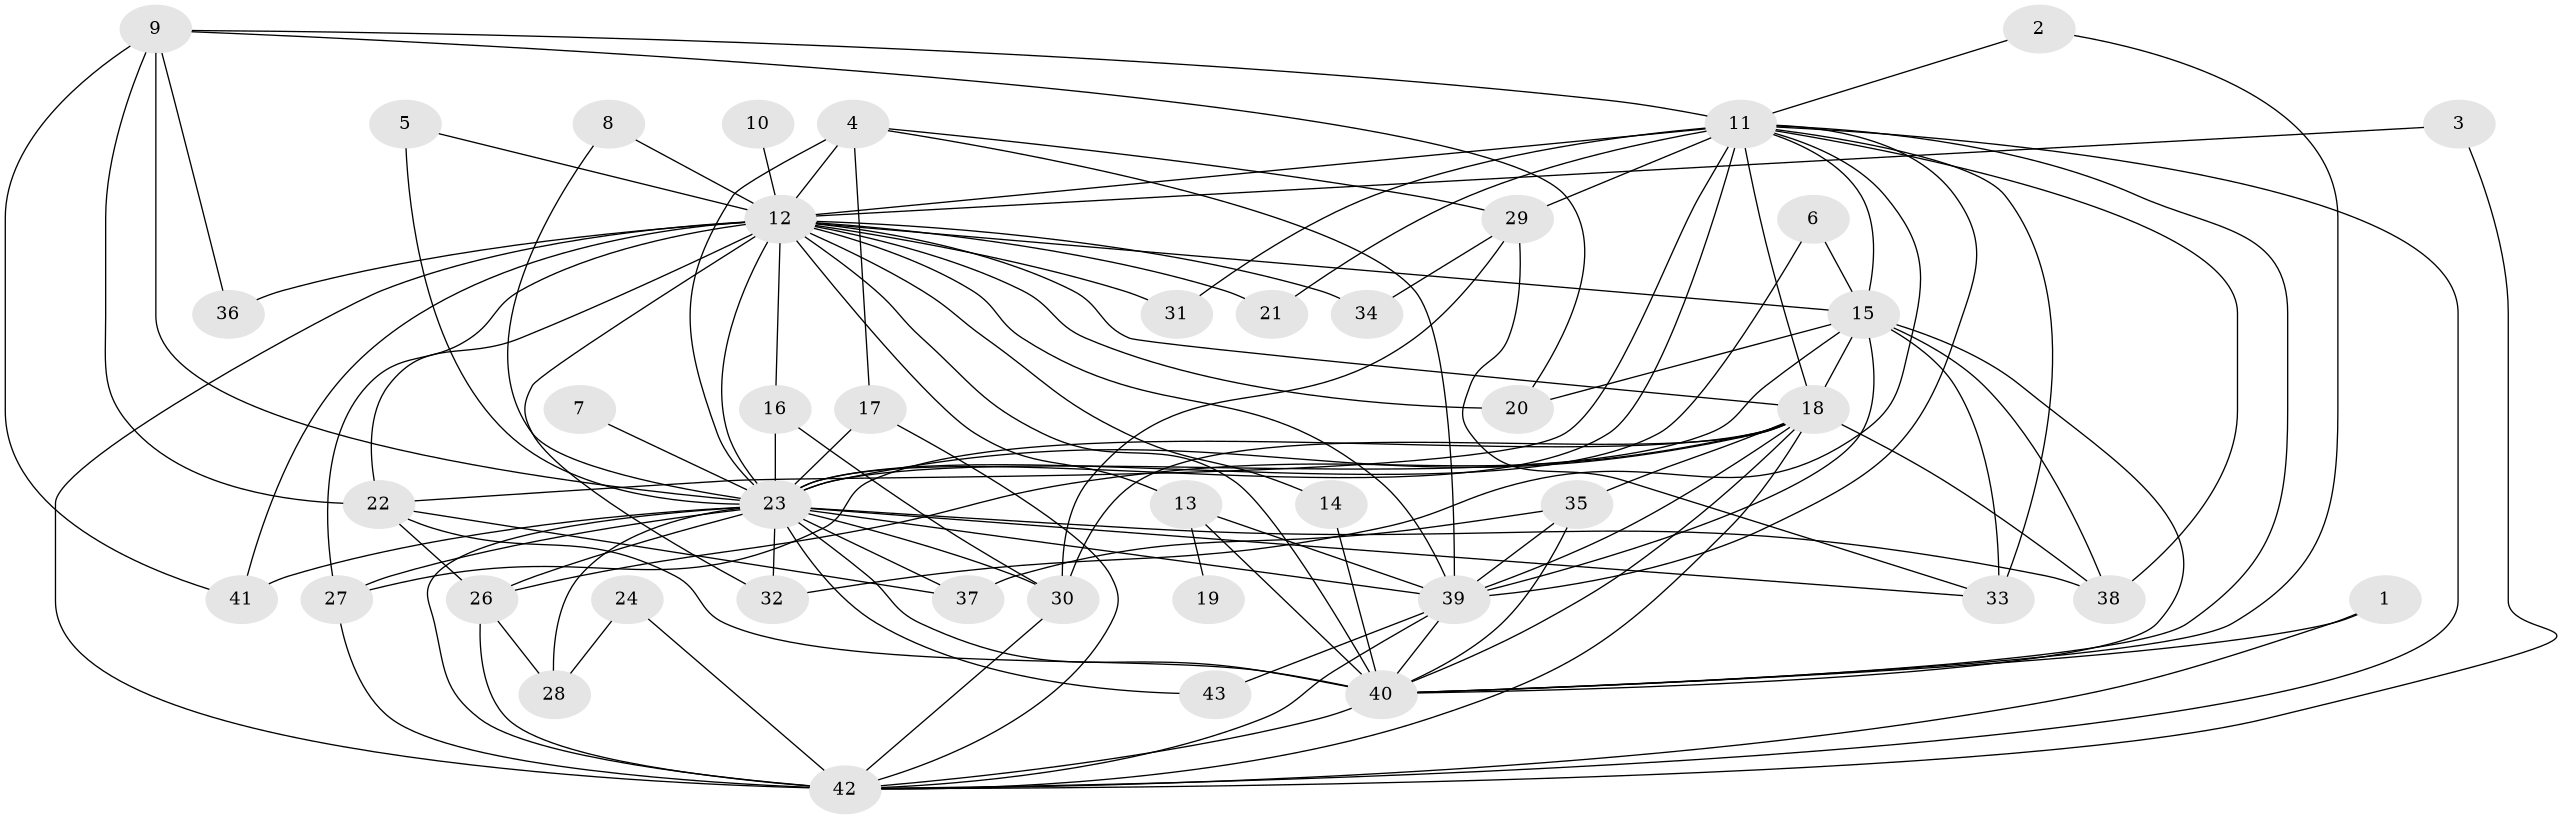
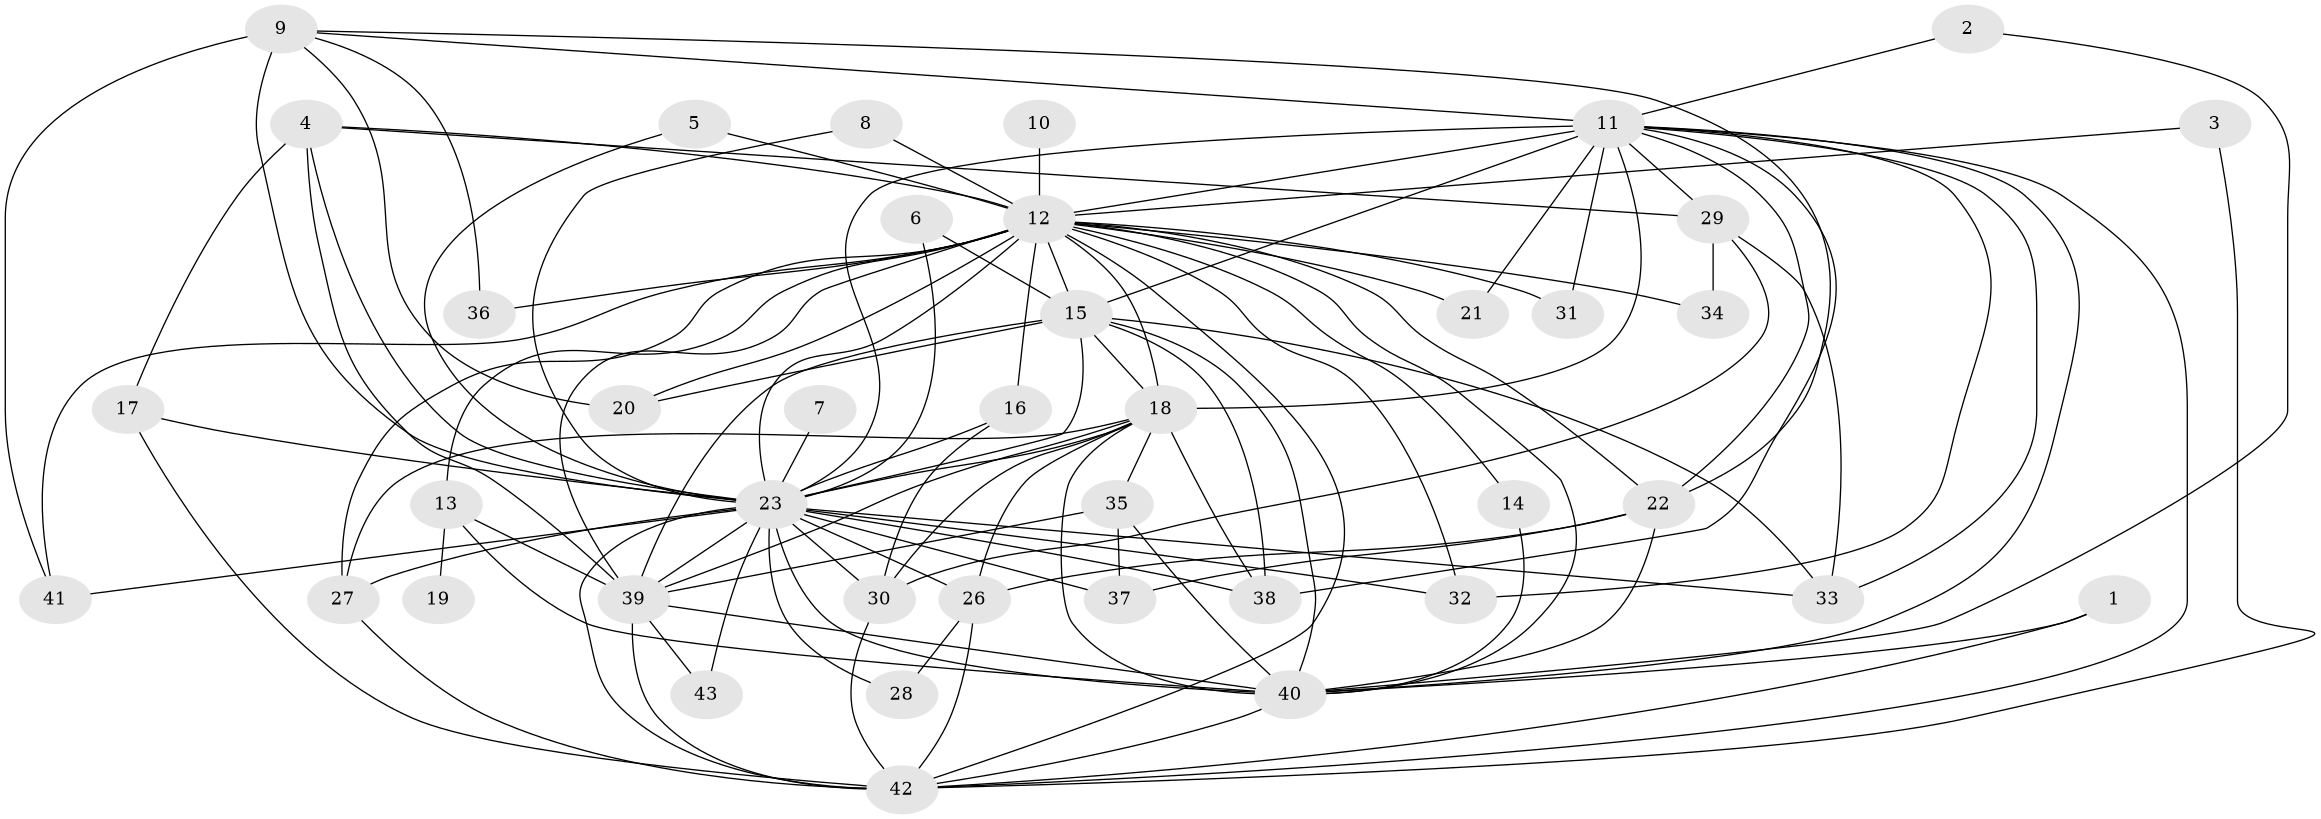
edge "11" -- "39": removed
node "24": removed
edge "18" -- "42": removed
